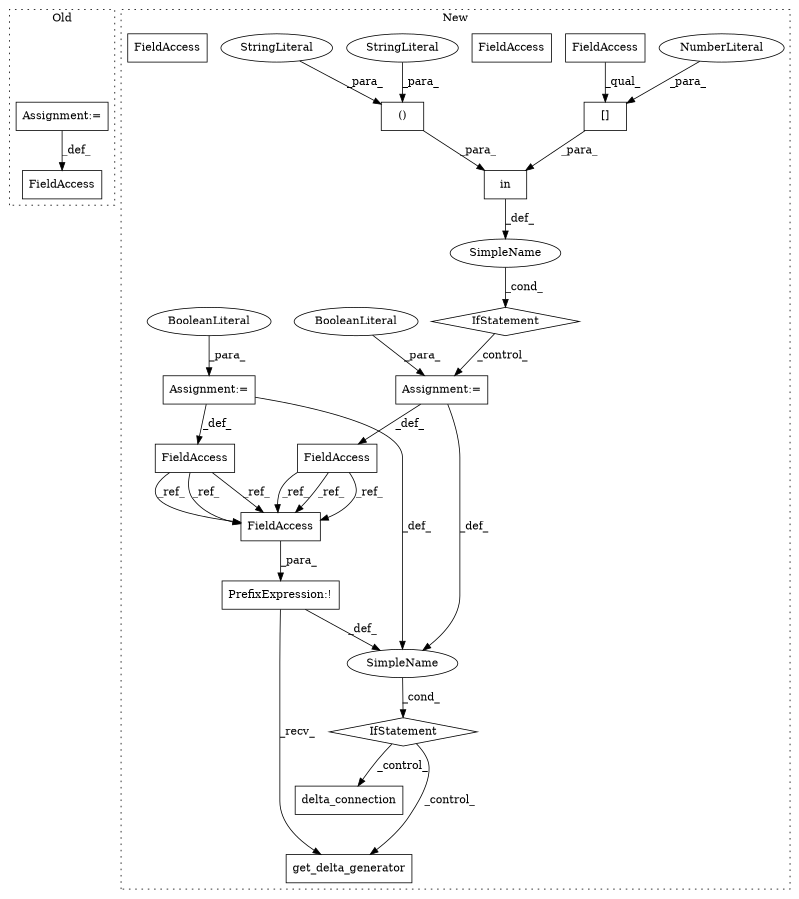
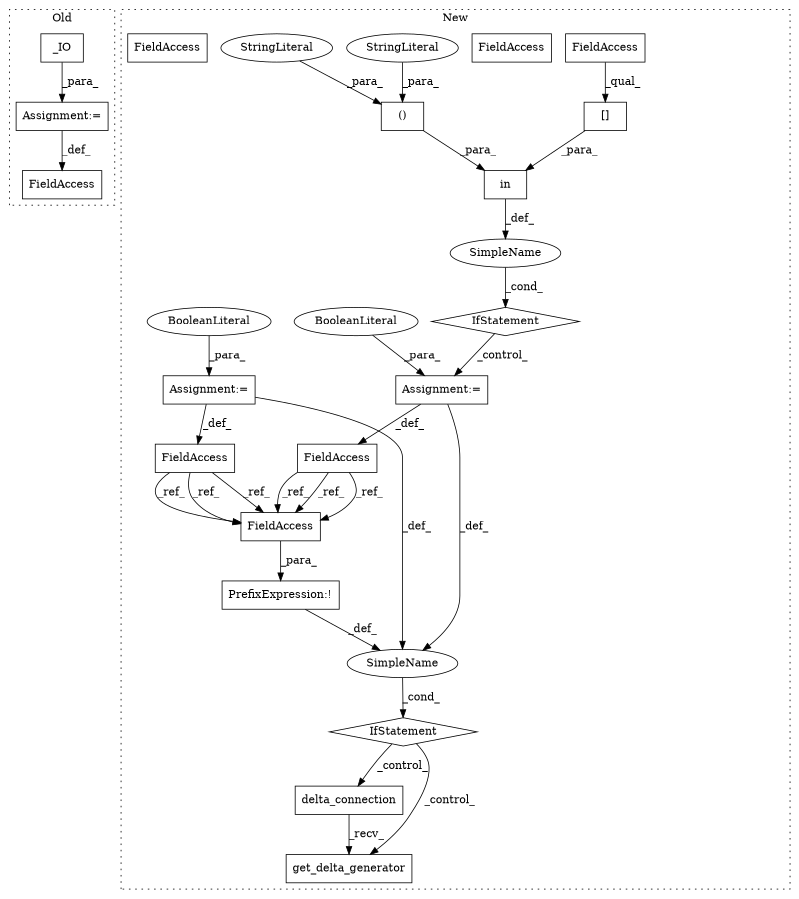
node "_IO": added
node "NumberLiteral": removed
edge "PrefixExpression:!" -> "get_delta_generator": now "delta_connection" -> "get_delta_generator"
